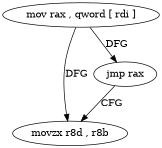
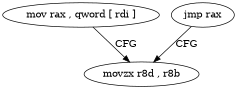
edge "mov rax , qword [ rdi ]" -> "jmp rax": removed, label "DFG"
edge "mov rax , qword [ rdi ]" -> "movzx r8d , r8b": label "DFG" -> "CFG"
